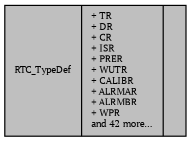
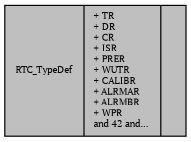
node "RTC_TypeDef": text "and 42 more..." -> "and 42 and..."
